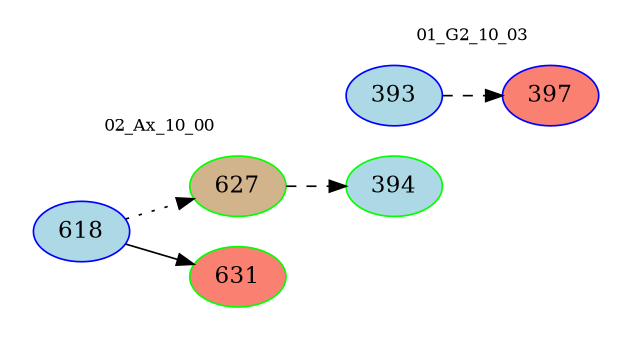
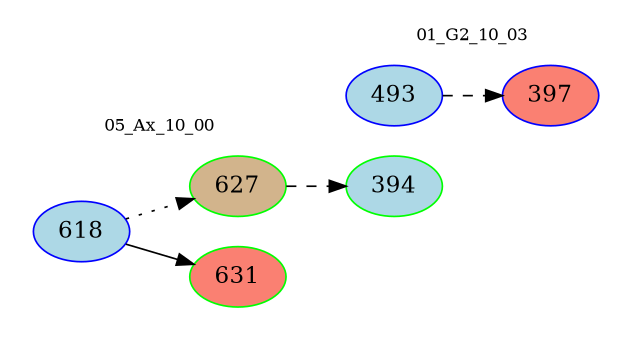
node "393": label "393" -> "493"
cluster "02_Ax_10_00": label "02_Ax_10_00" -> "05_Ax_10_00"
